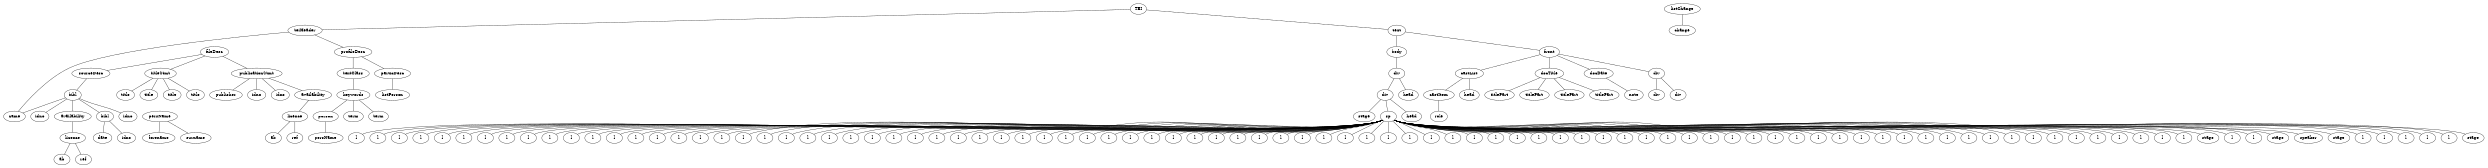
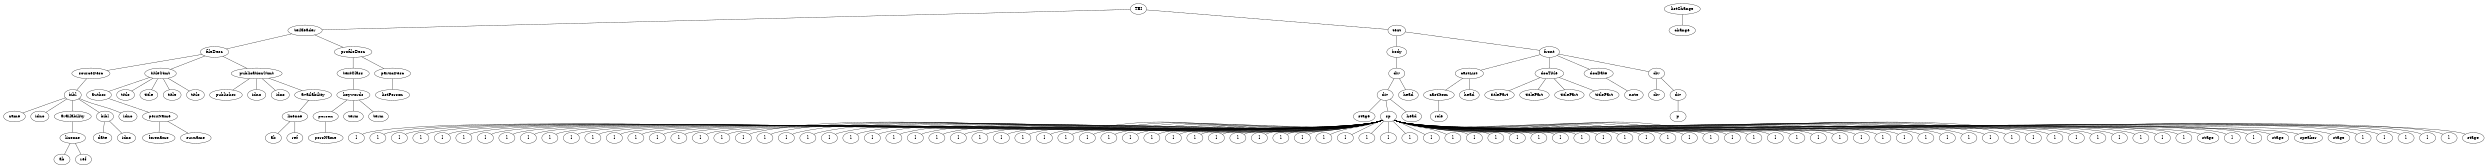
edge "teiHeader" -- "name": now "teiHeader" -- "fileDesc"
node "author": added
node "p": added
